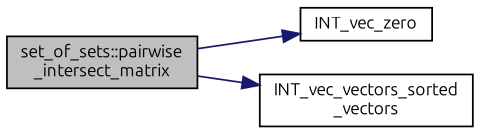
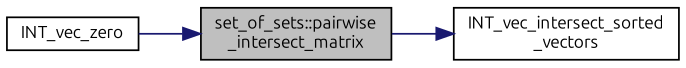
edge "set_of_sets::pairwise _intersect_matrix" -> "INT_vec_zero": reversed
node "INT_vec_vectors_sorted _vectors": label "INT_vec_vectors_sorted _vectors" -> "INT_vec_intersect_sorted _vectors"
